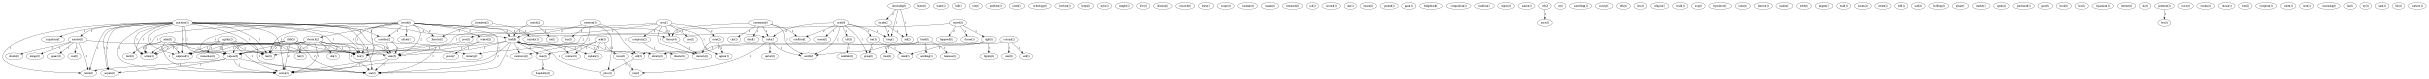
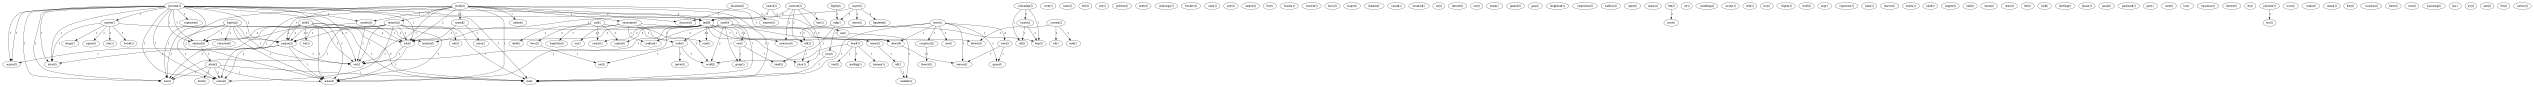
node "market(1)": removed
edge "jewish(1)" -> "make(3)": now "jewish(1)" -> "community(4)"
edge "israel(9)" -> "tell(3)": now "reason(1)" -> "tell(3)"
edge "isn(1)" -> "establish(1)": added, label "1"
edge "right(1)" -> "dignity(1)": reversed
edge "adam(3)" -> "surprised(1)": reversed
edge "price(1)" -> "land(8)": reversed
edge "man(1)" -> "hospitality(1)": now "arab(5)" -> "hospitality(1)"
